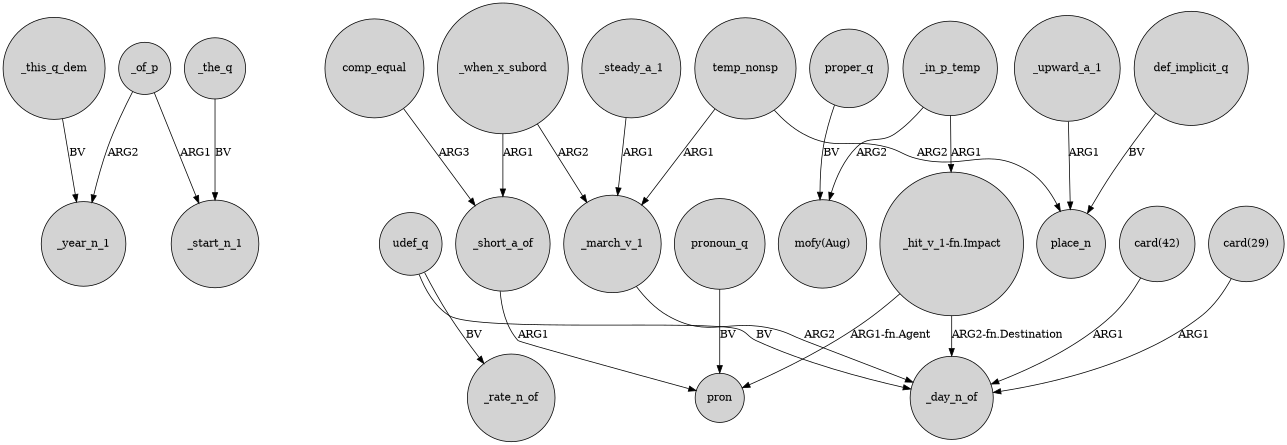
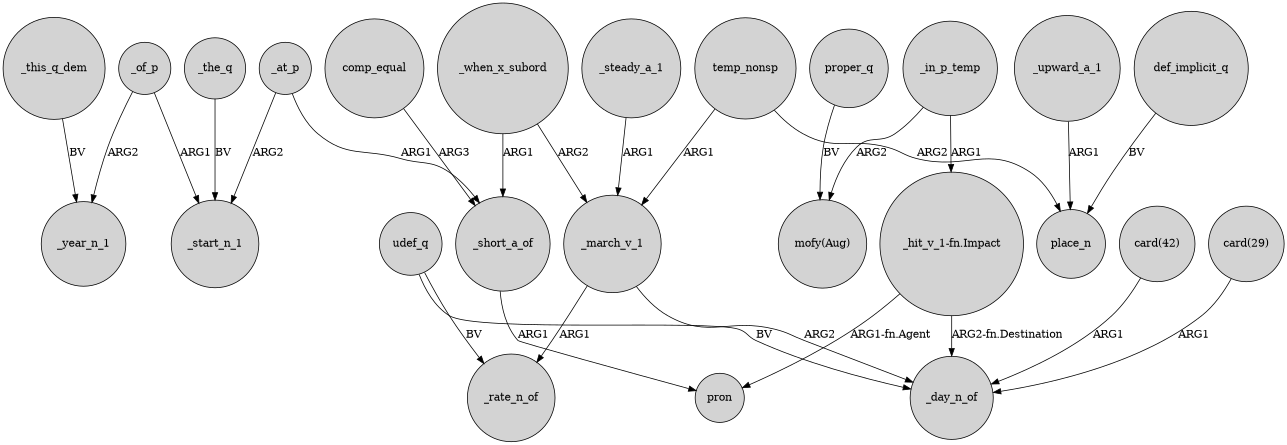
node "_at_p": added
node "pronoun_q": removed
edge "_march_v_1" -> "_rate_n_of": added, label "ARG1"
